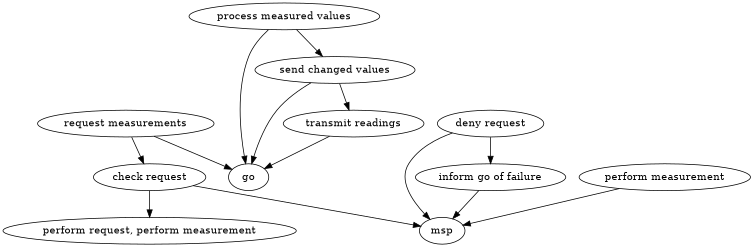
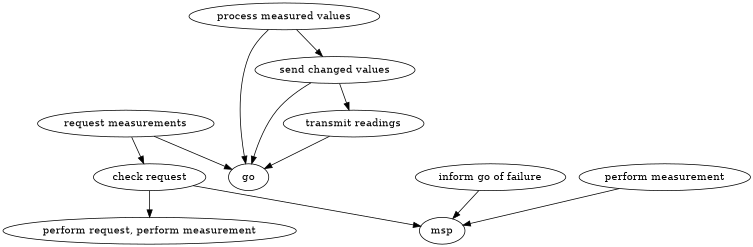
node "deny request": removed
